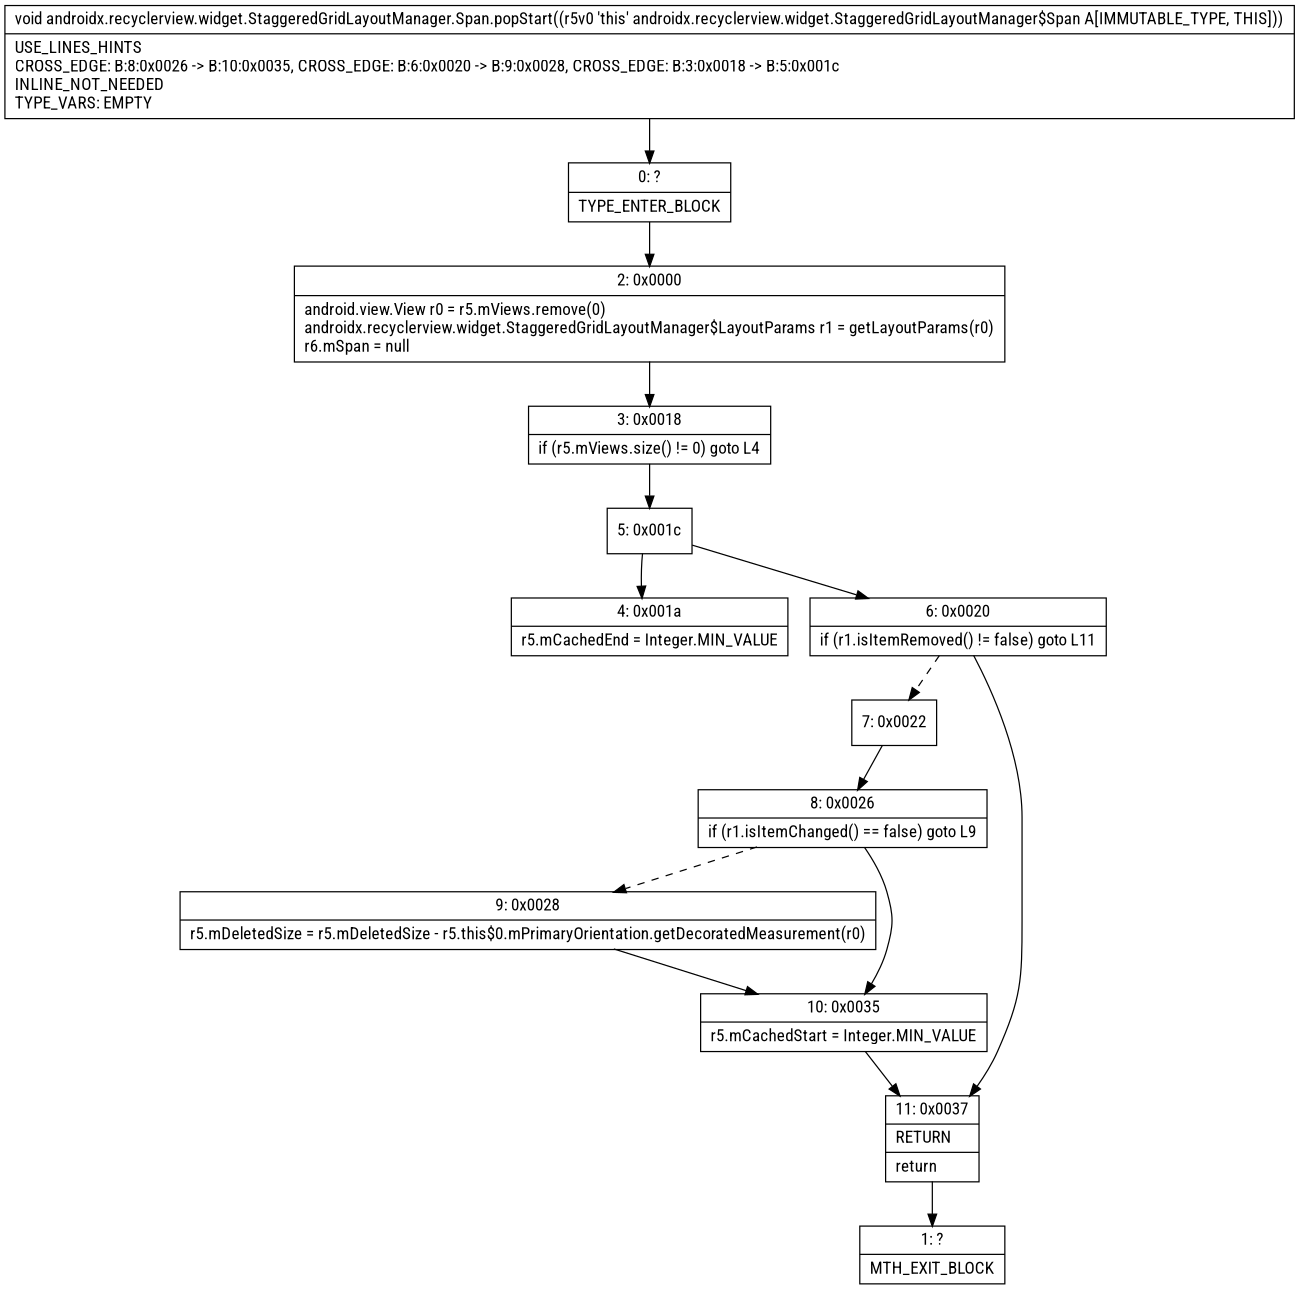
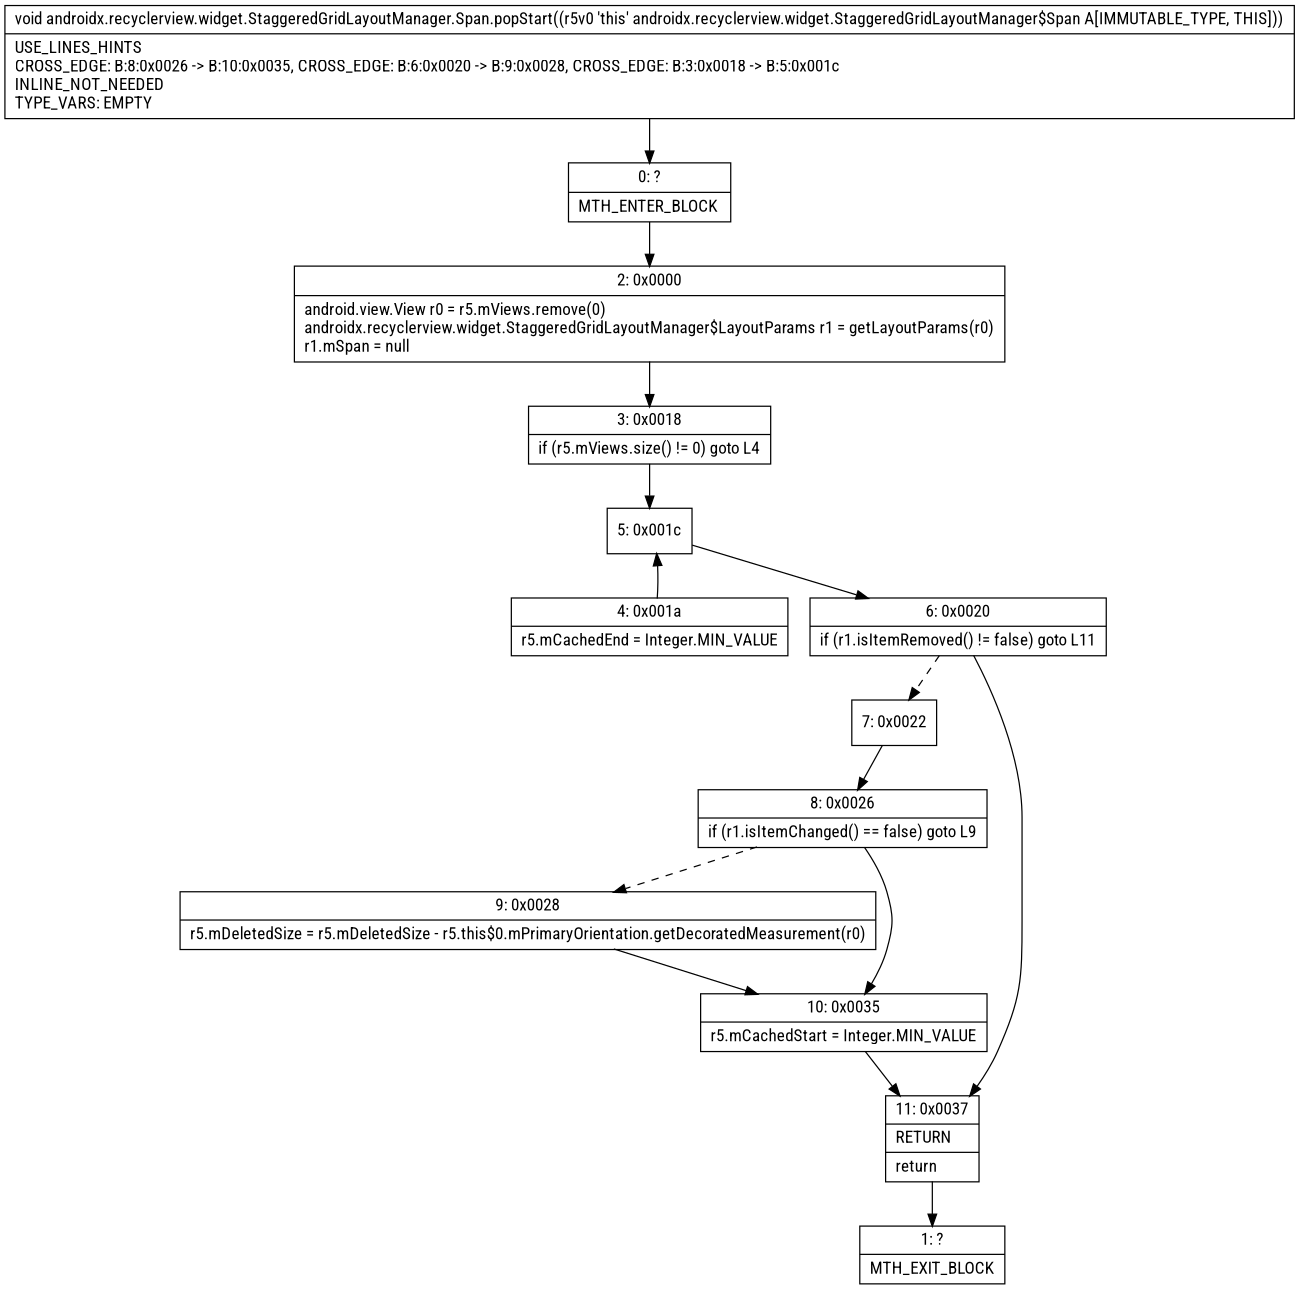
node "0: ?": text "TYPE_ENTER_BLOCK" -> "MTH_ENTER_BLOCK"
node "2: 0x0000": text "r6.mSpan = null" -> "r1.mSpan = null"
edge "5: 0x001c" -> "4: 0x001a": reversed
